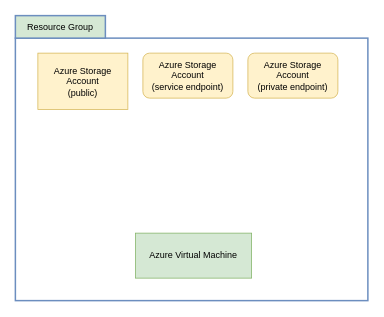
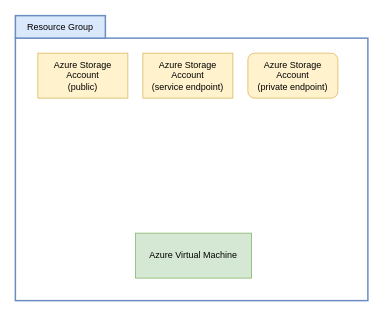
node "Resource Group": fillcolor #d5e8d4 -> #dae8fc
node "Azure Storage Account (service endpoint)": shape rounded rectangle -> rectangle
node "Azure Storage Account (public)": size 90x56 -> 90x45
